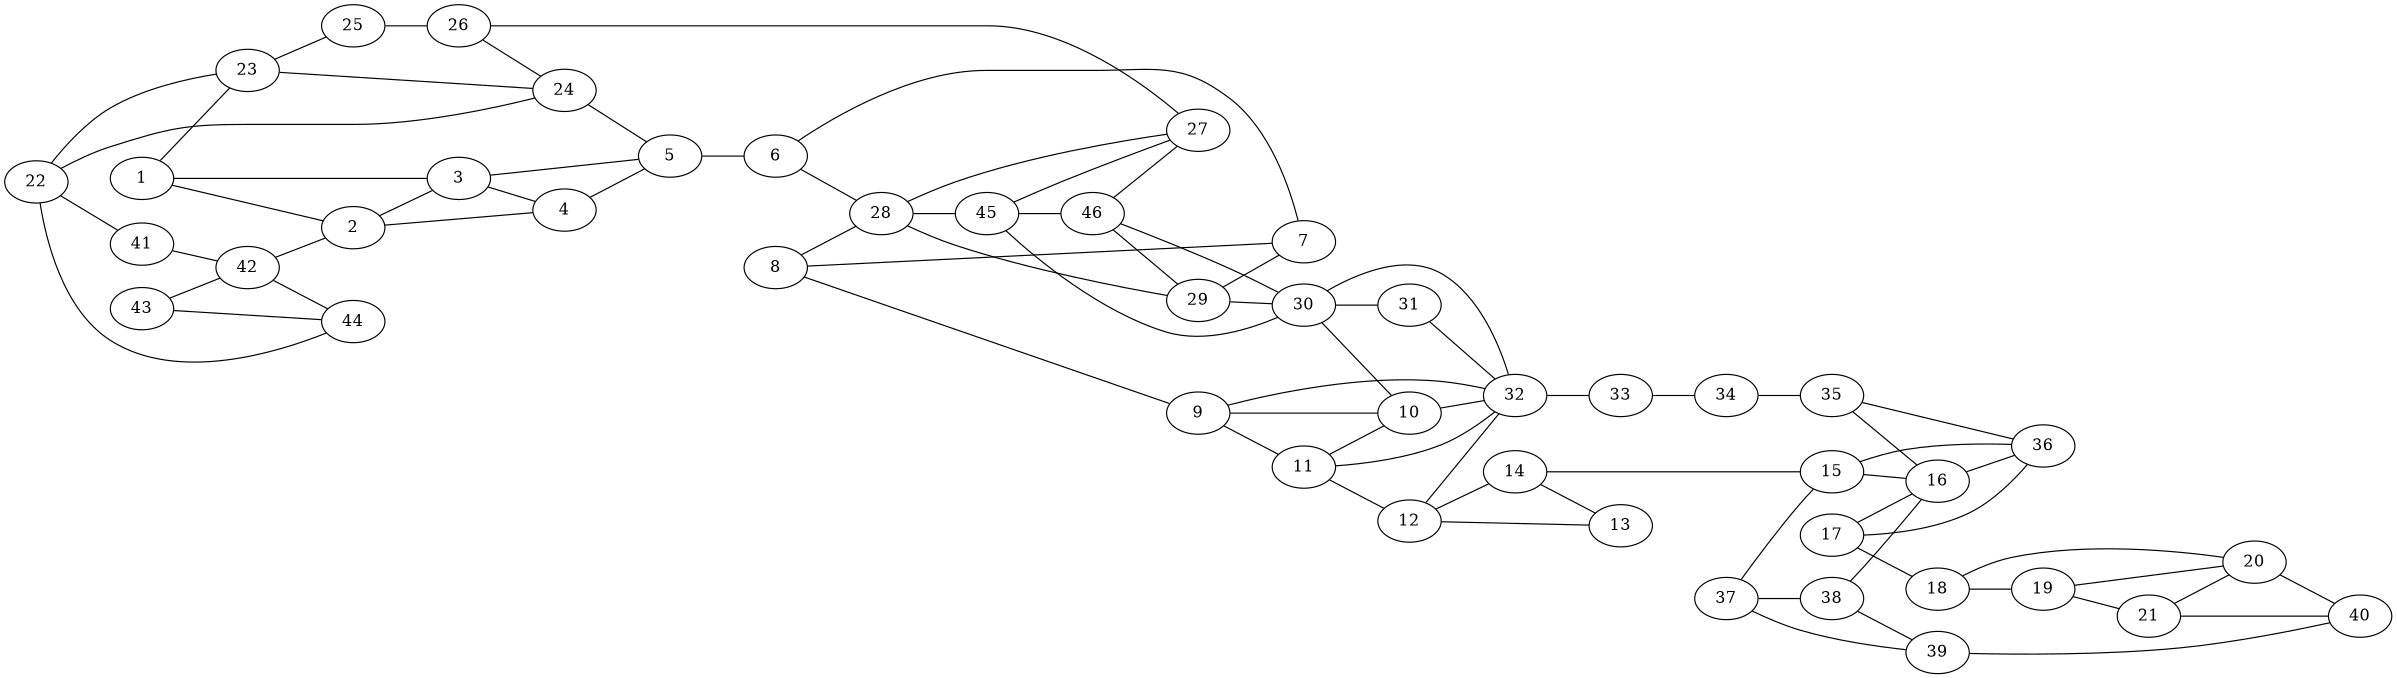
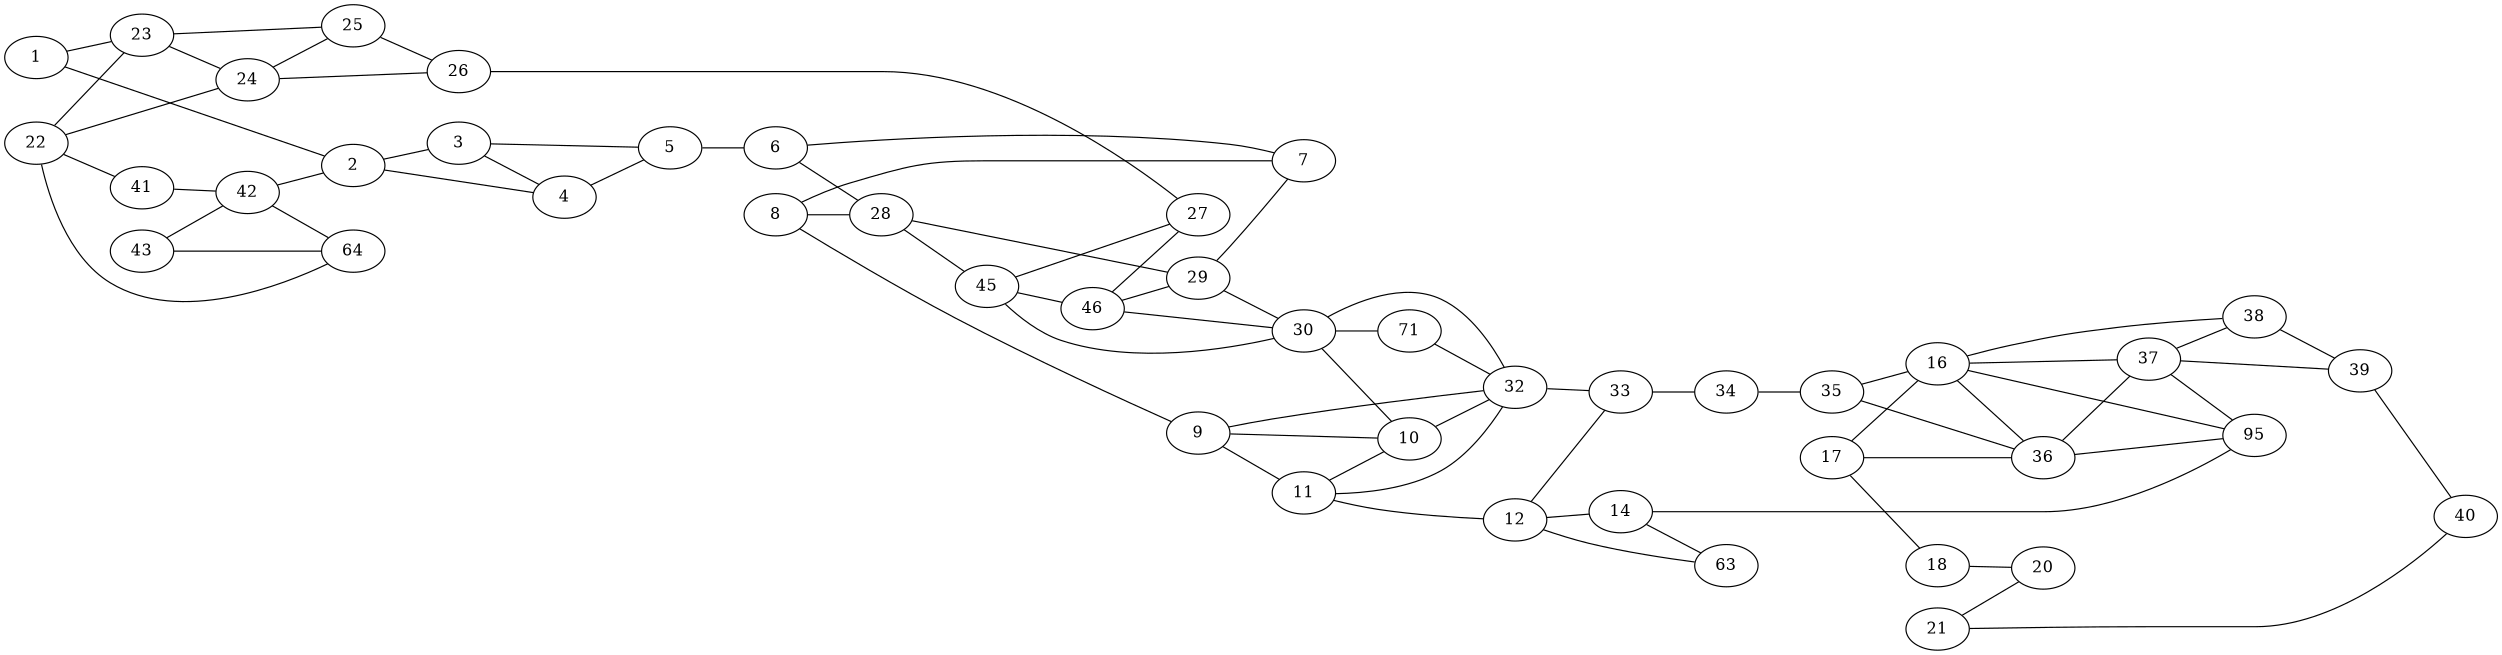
edge "24" -- "5": now "24" -- "25"
edge "27" -- "28": removed
edge "1" -- "3": removed
node "31": label "31" -> "71"
node "44": label "44" -> "64"
edge "37" -- "16": added
edge "37" -- "36": added
edge "32" -- "12": now "33" -- "12"
node "15": label "15" -> "95"
node "13": label "13" -> "63"
node "19": removed
edge "20" -- "40": removed
